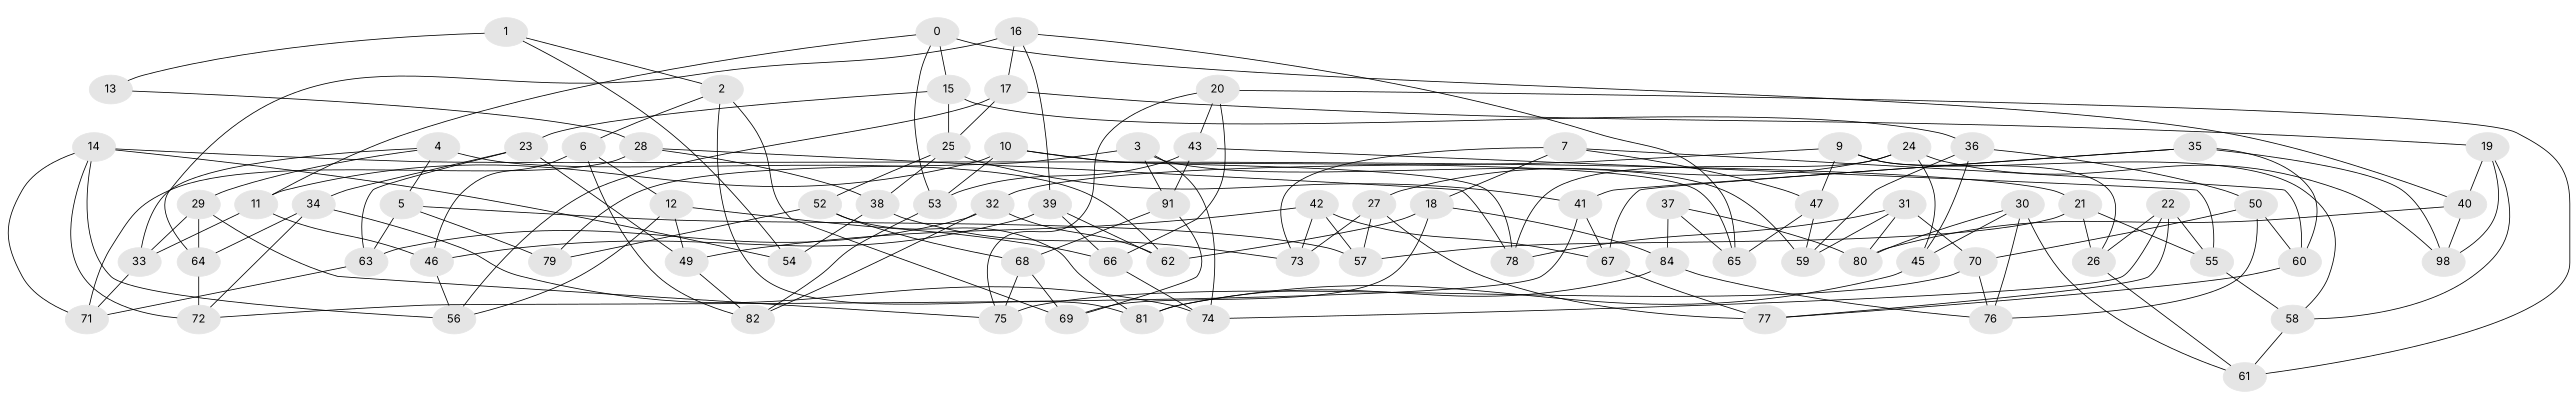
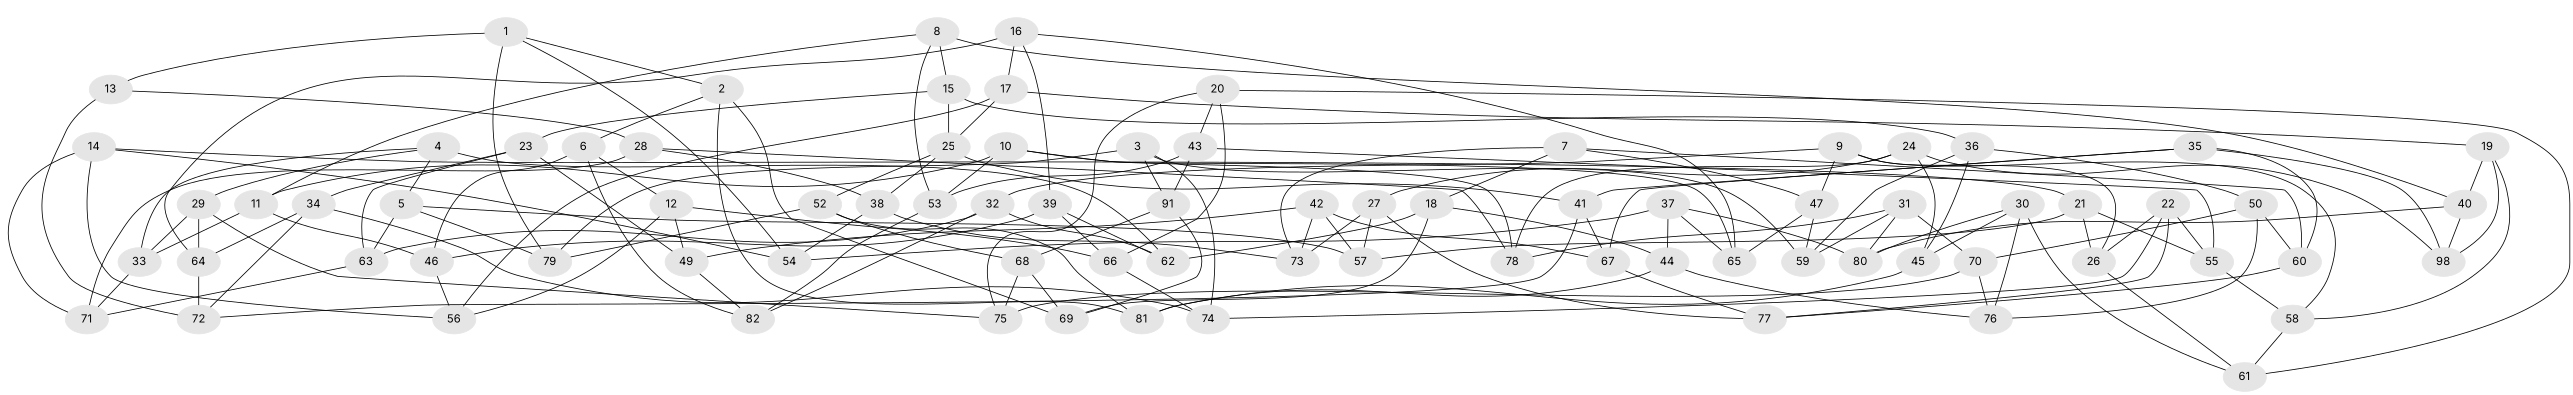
node "0": label "0" -> "8"
edge "1" -- "79": added
edge "37" -- "54": added
node "84": label "84" -> "44"
edge "14" -- "72": now "13" -- "72"
